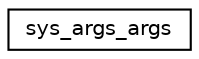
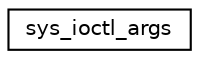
node "sys_args_args": label "sys_args_args" -> "sys_ioctl_args"
